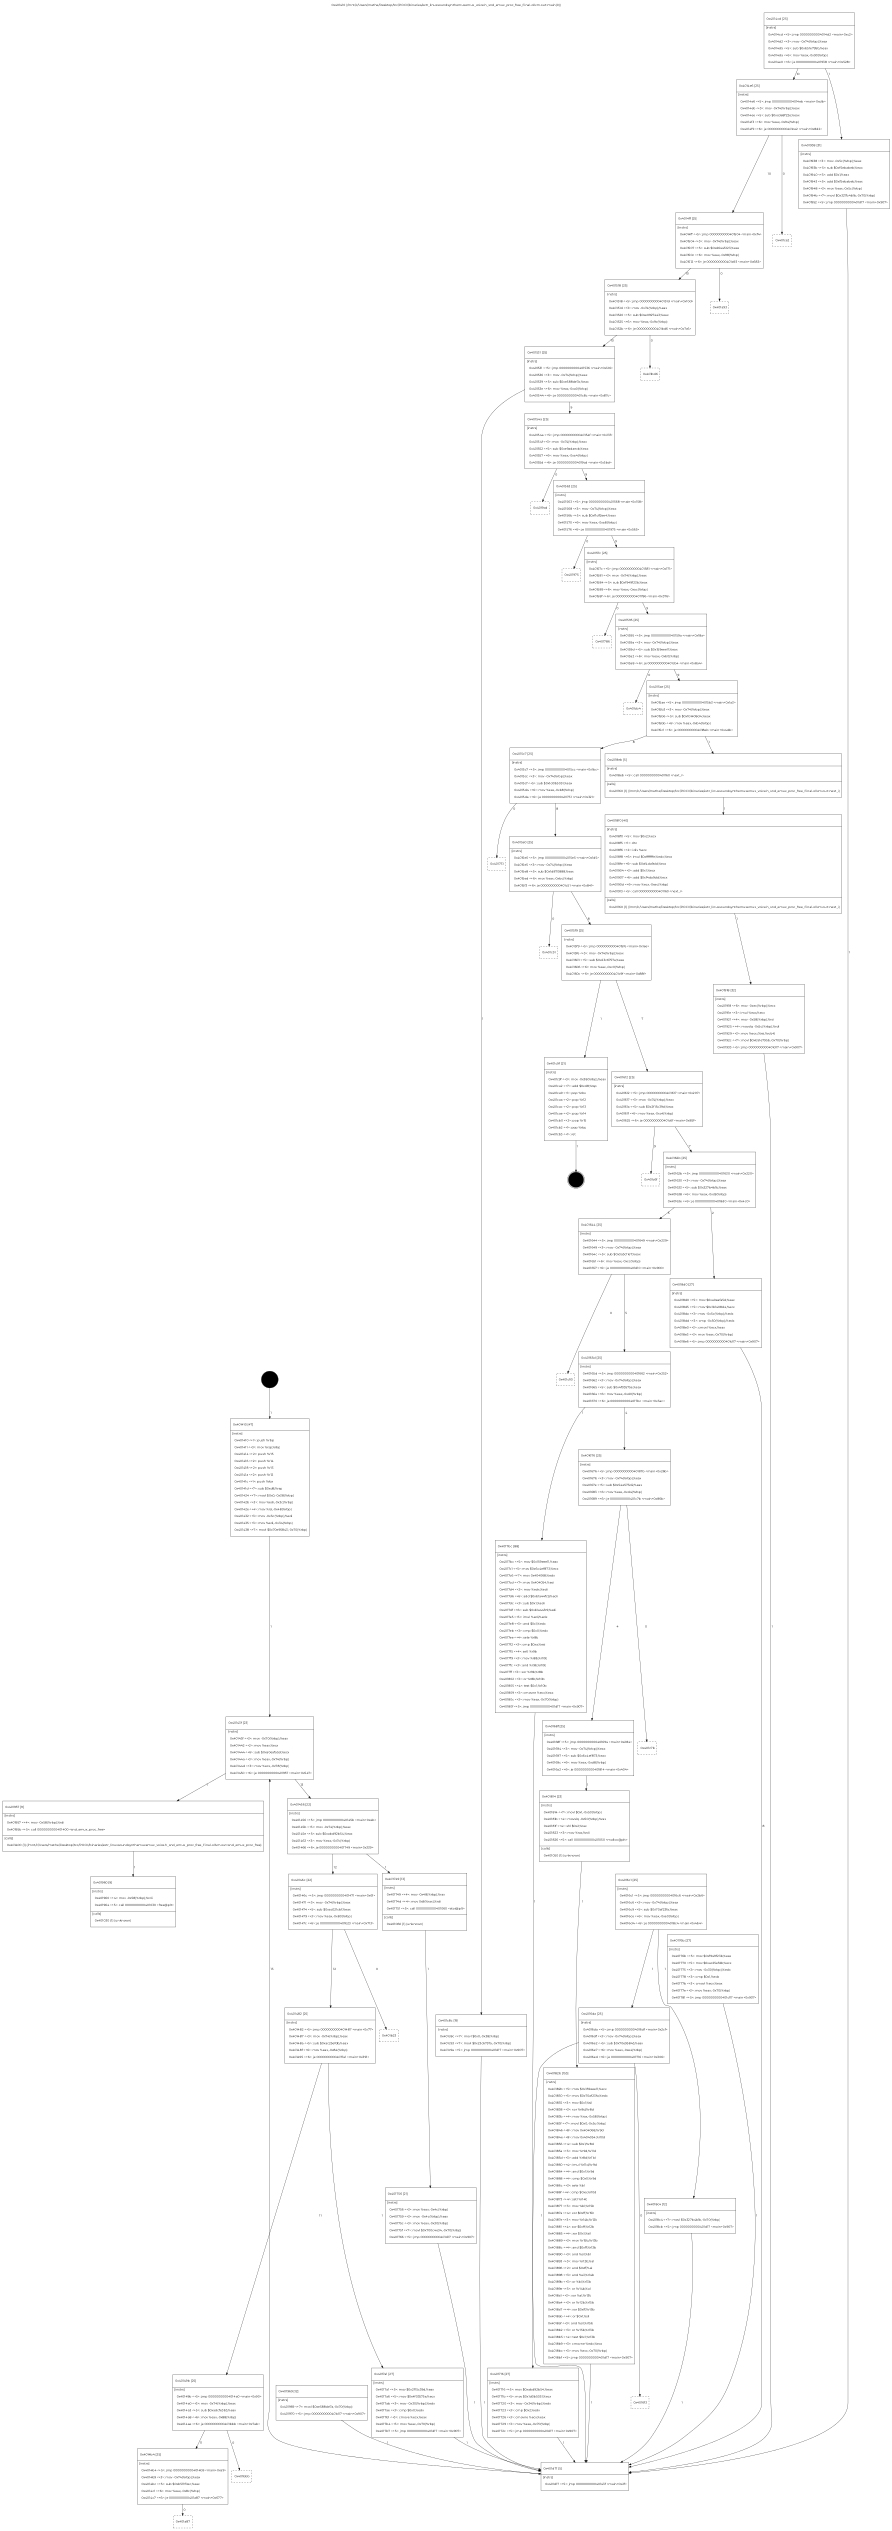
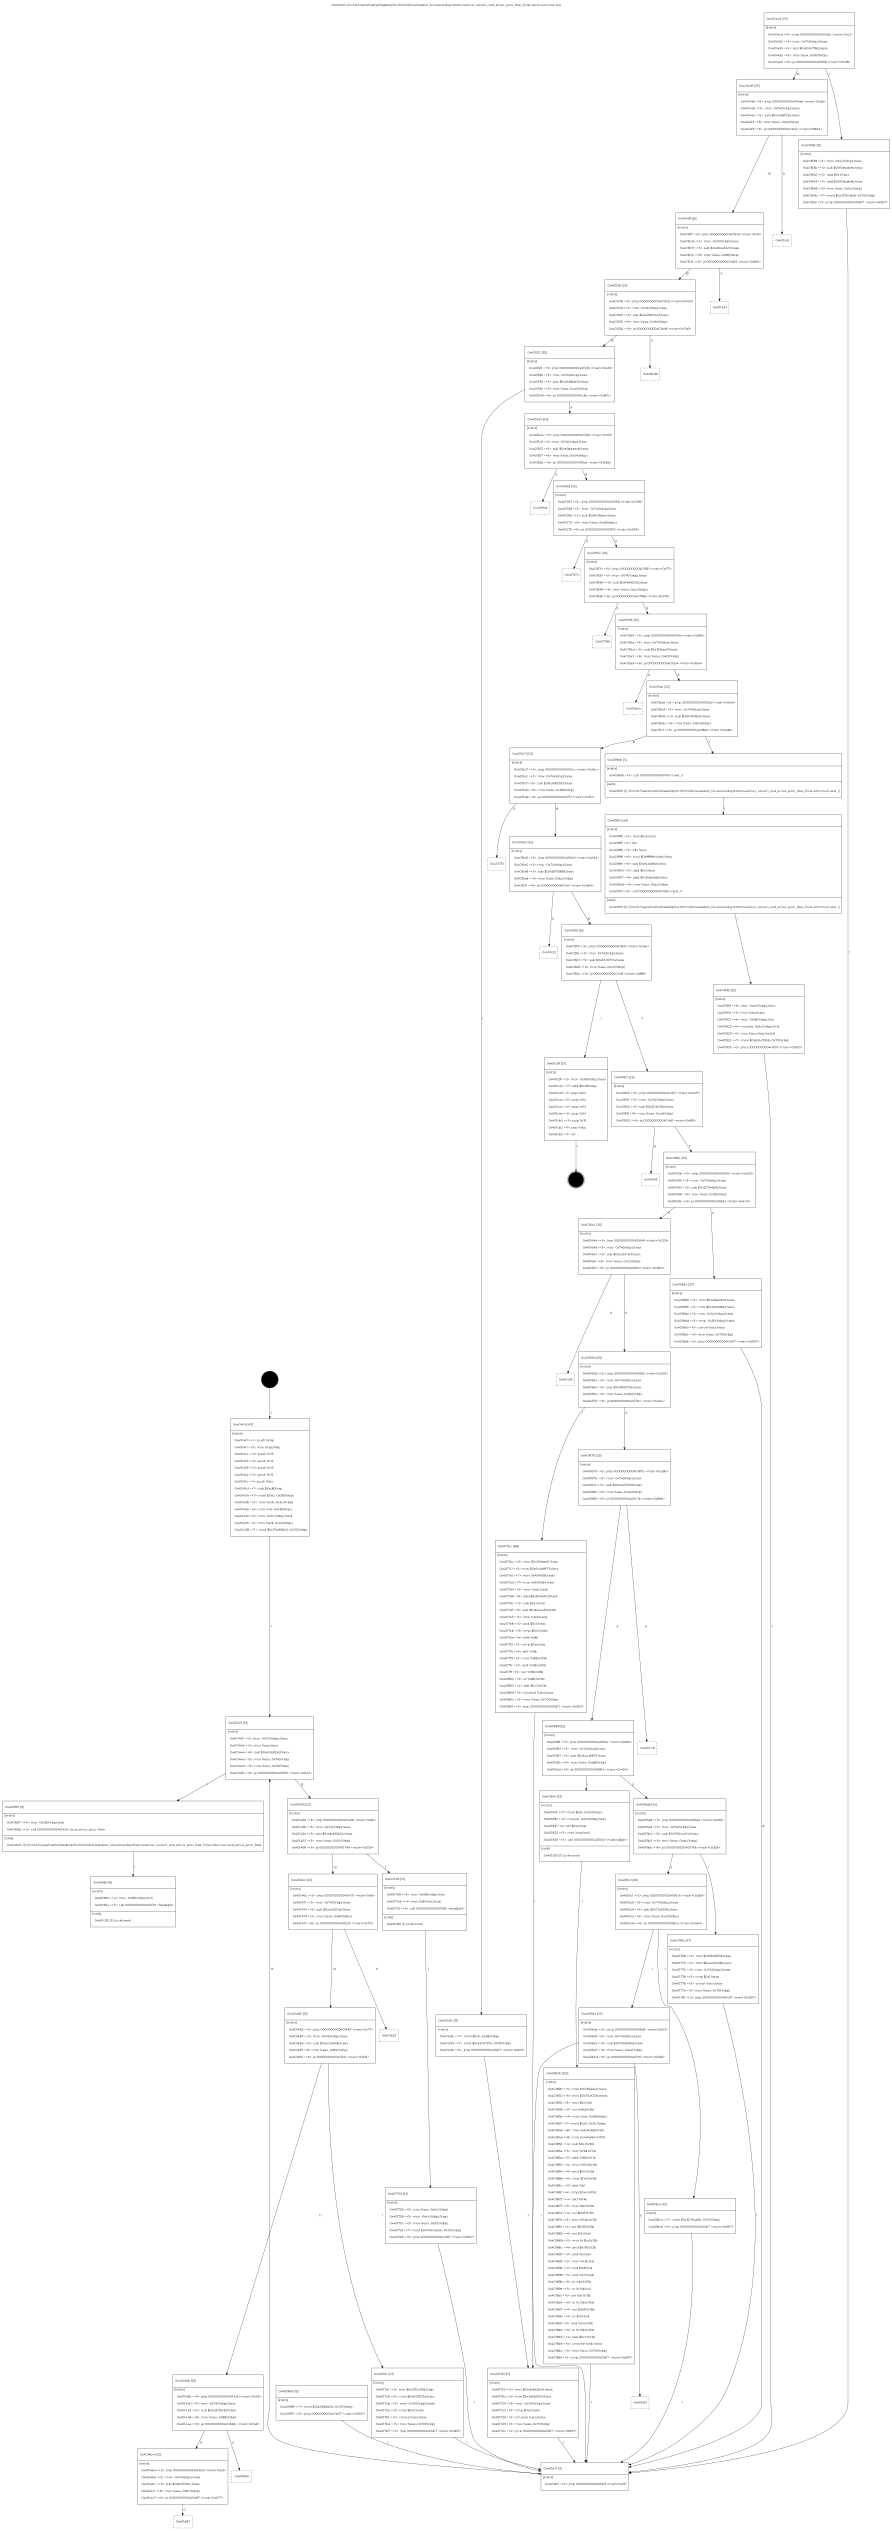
node "0x4016a8 [25]": added
edge "0x401c8c [19]" -> "0x401d17 [5]": now "0x401c8c [19]" -> "0x401716 [27]"
